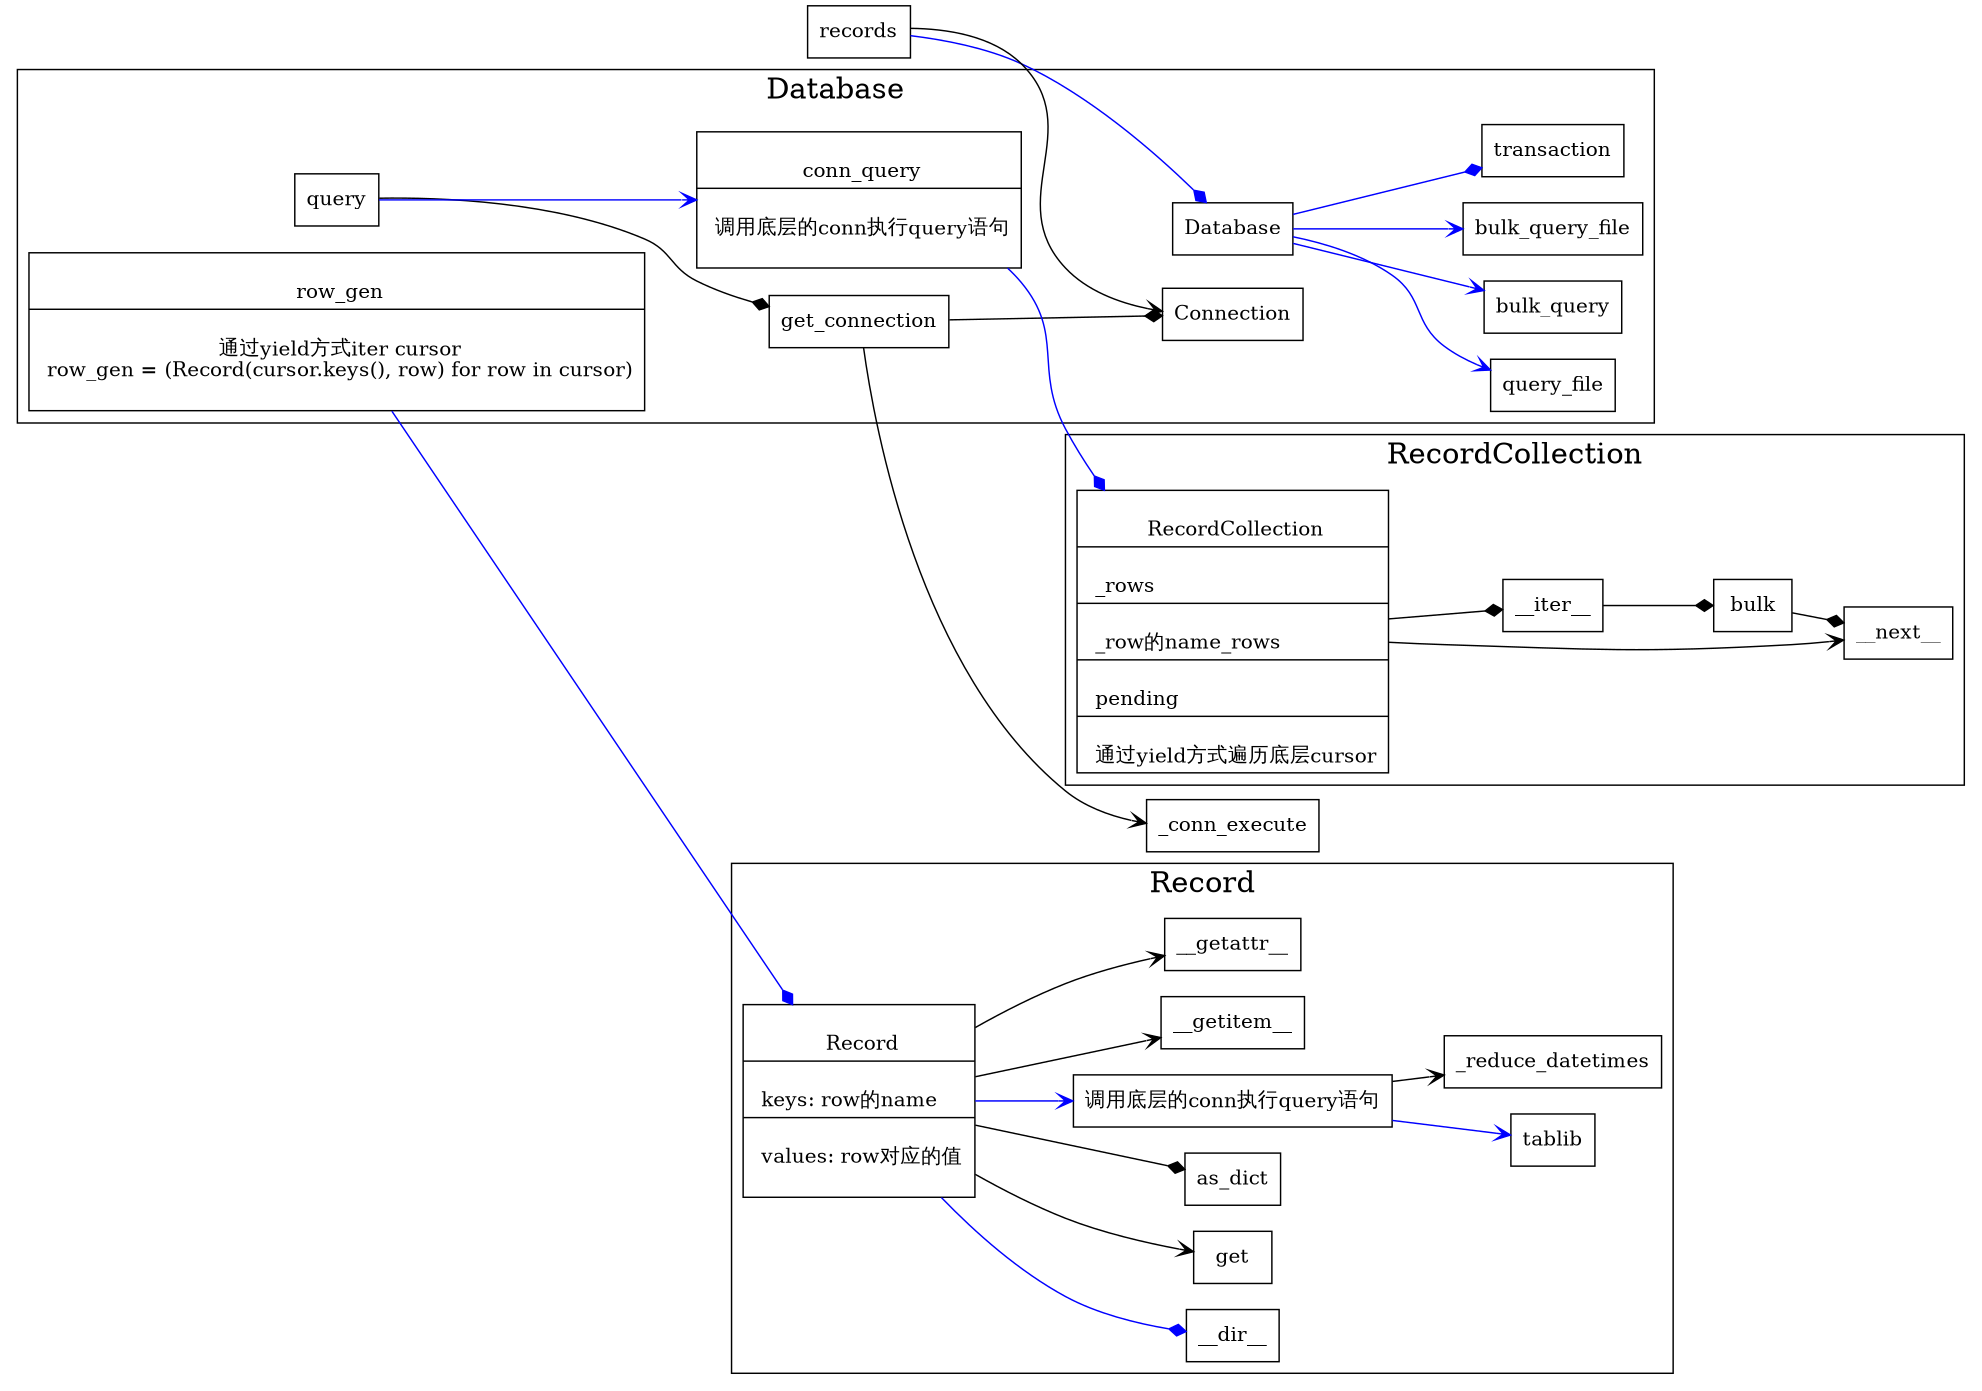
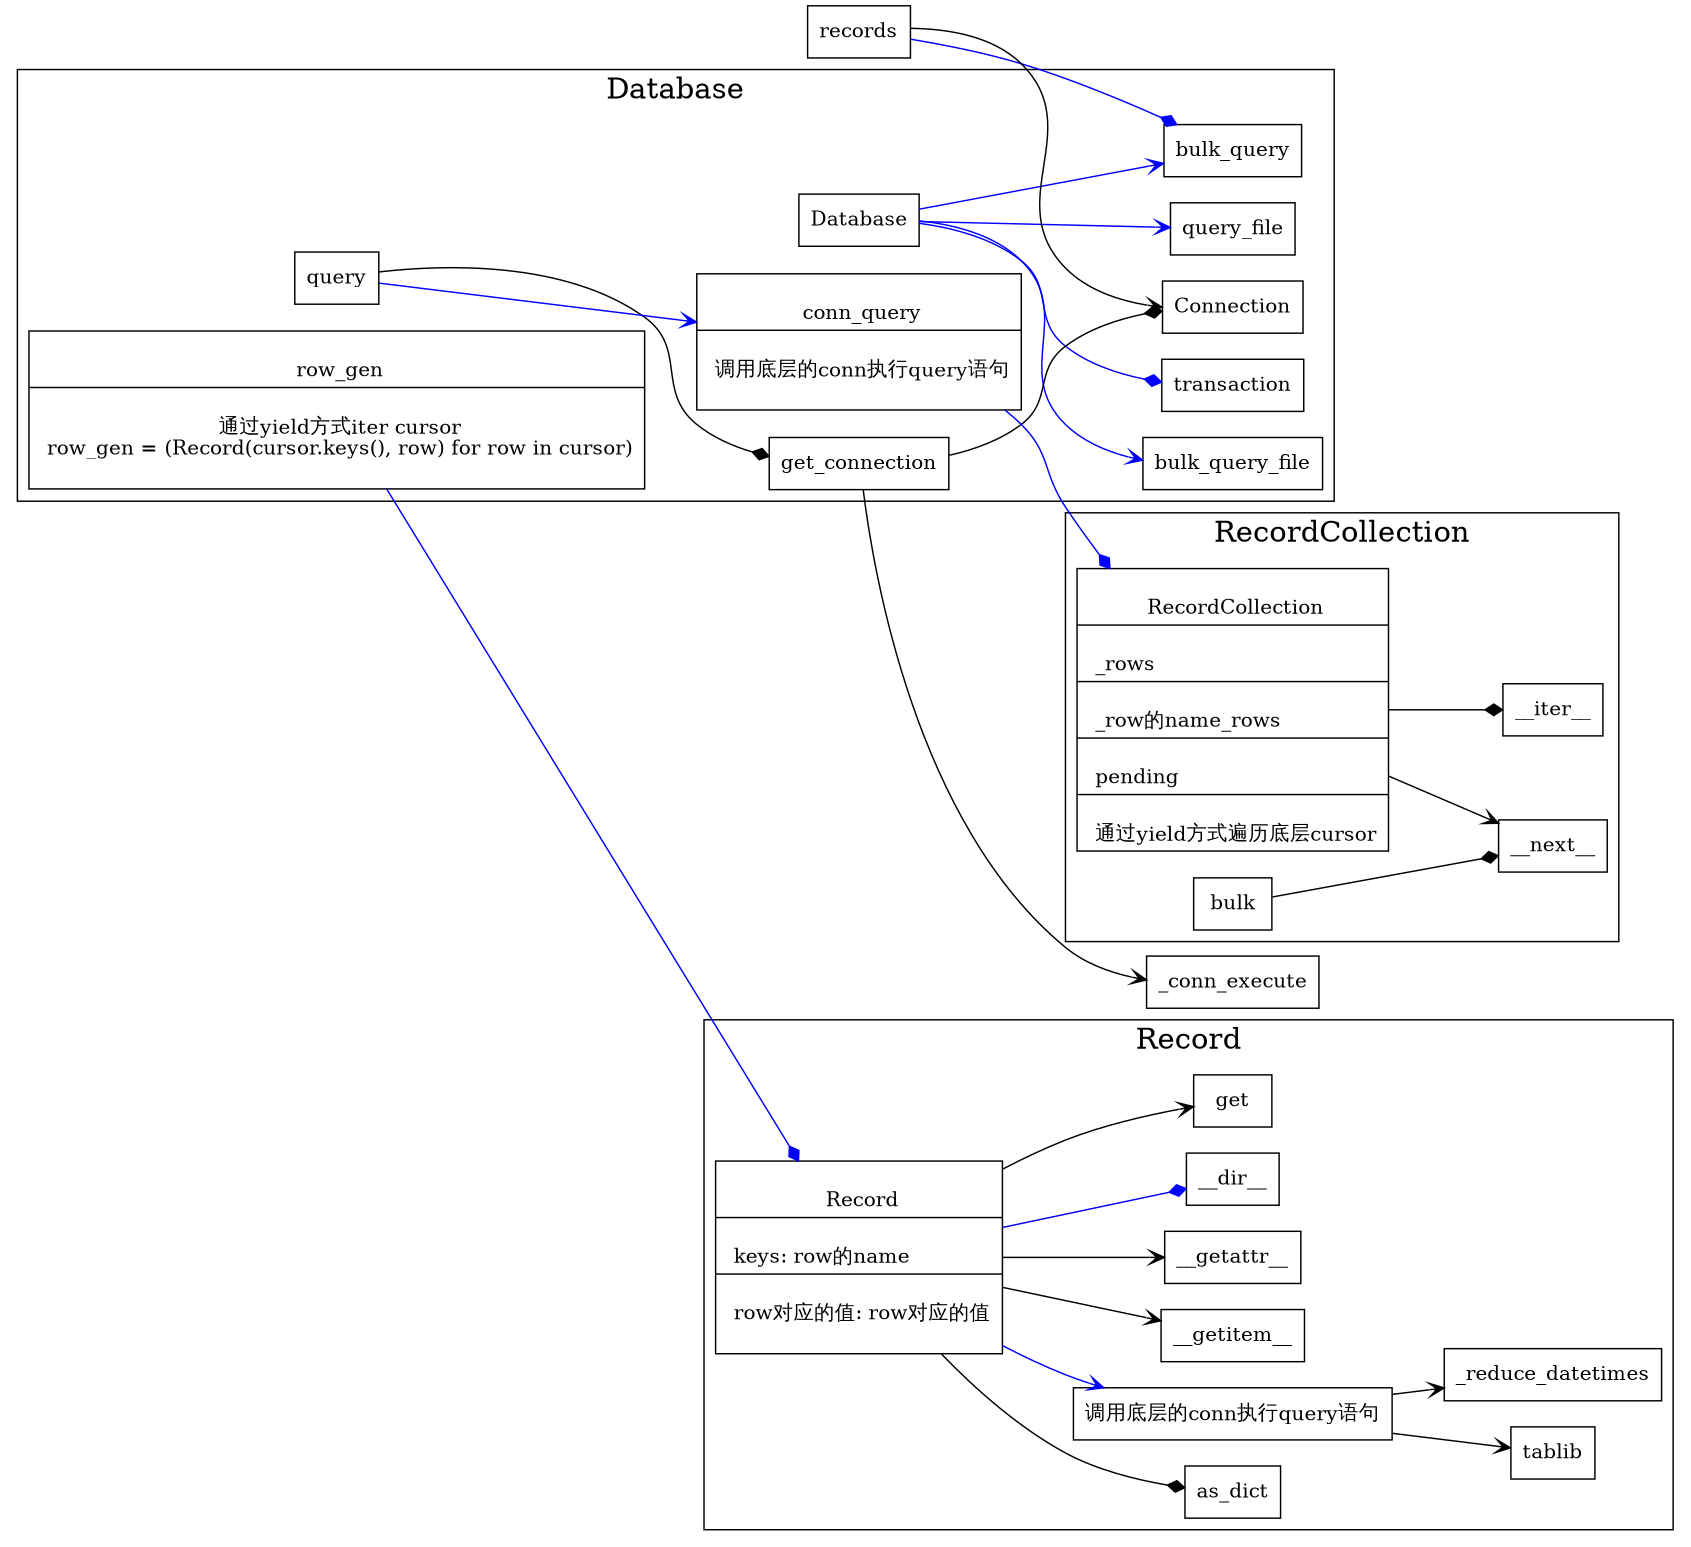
edge "records" -> "Database": now "records" -> "bulk_query"
edge "__iter__" -> "bulk": removed
edge "调用底层的conn执行query语句" -> "tablib": color blue -> black
node "Record": text "values: row对应的值" -> "row对应的值: row对应的值"
